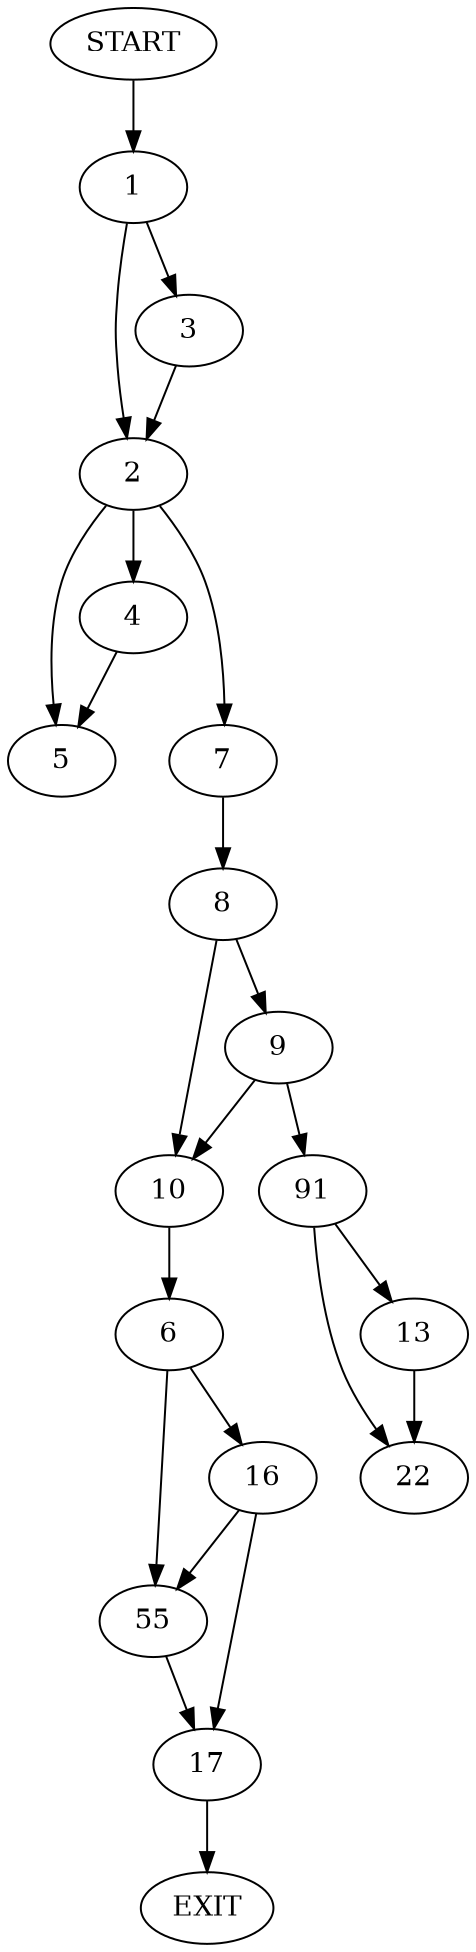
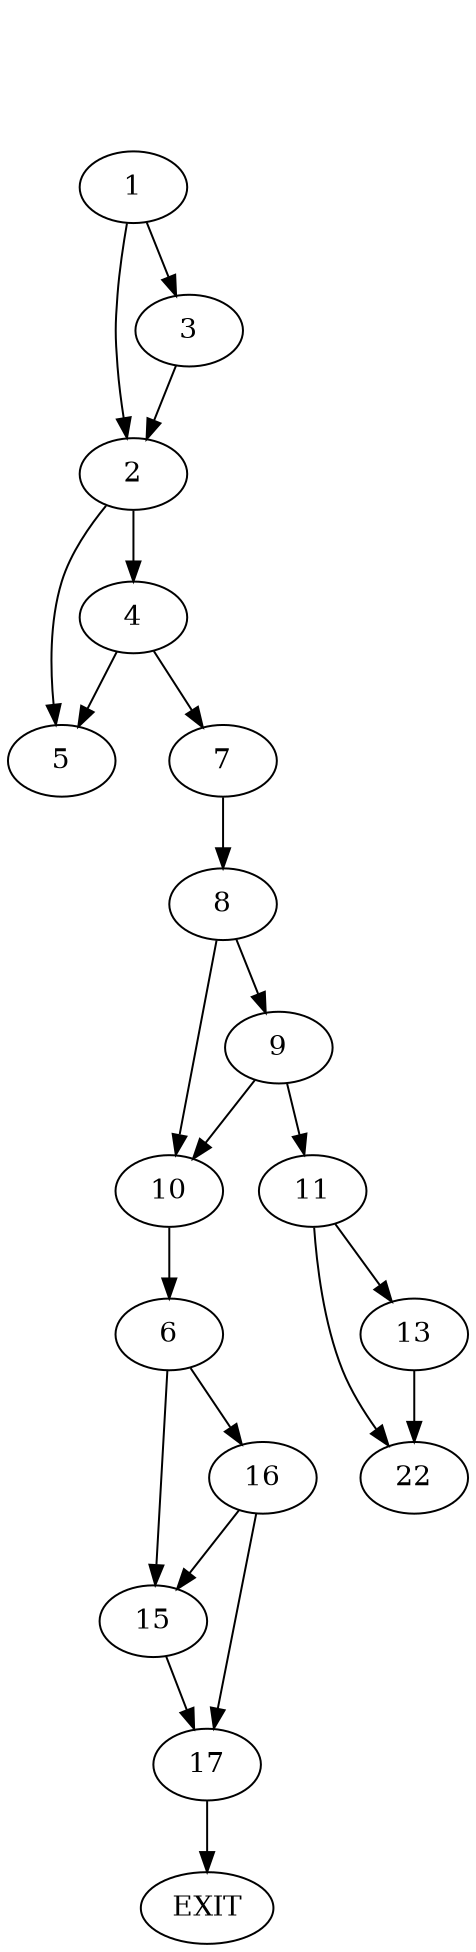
node "START": removed
edge "2" -> "7": now "4" -> "7"
node "91": label "91" -> "11"
node "55": label "55" -> "15"
